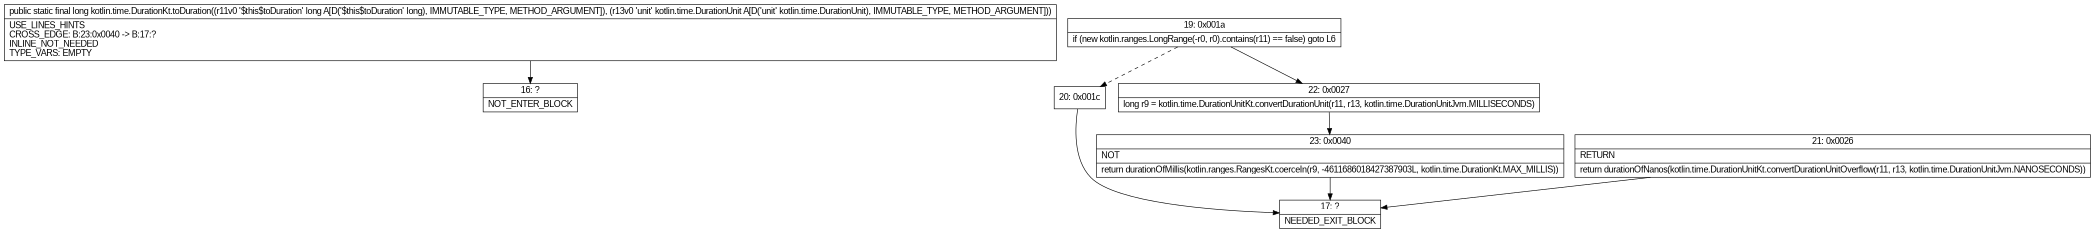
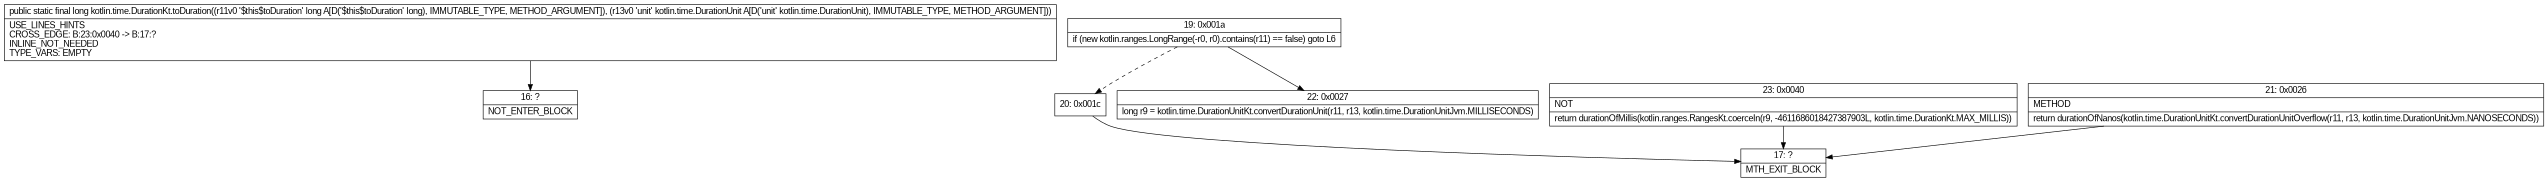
edge "22: 0x0027" -> "23: 0x0040": removed
node "21: 0x0026": text "RETURN" -> "METHOD"
node "17: ?": text "NEEDED_EXIT_BLOCK" -> "MTH_EXIT_BLOCK"
